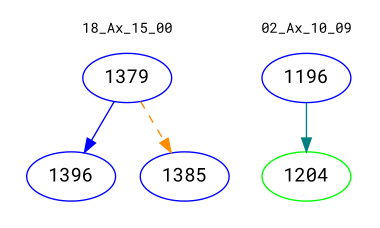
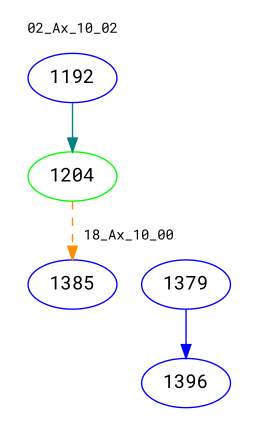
cluster "18_Ax_15_00": label "18_Ax_15_00" -> "18_Ax_10_00"
cluster "02_Ax_10_09": label "02_Ax_10_09" -> "02_Ax_10_02"
node "1196": label "1196" -> "1192"
edge "1379" -> "1385": now "1204" -> "1385"
